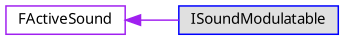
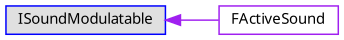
edge "ISoundModulatable" -> "FActiveSound": reversed
